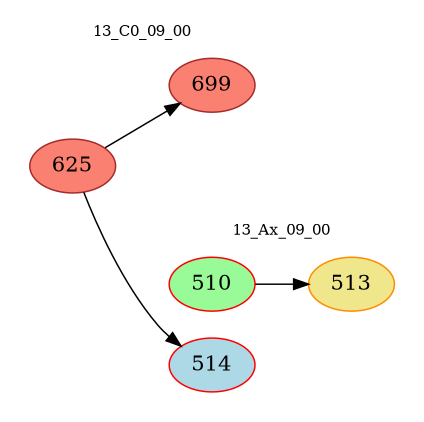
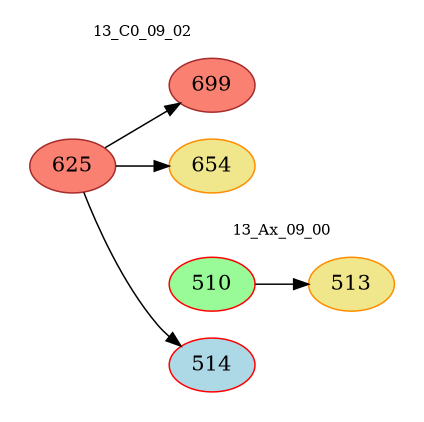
cluster "13_C0_09_00": label "13_C0_09_00" -> "13_C0_09_02"
node "654": added
